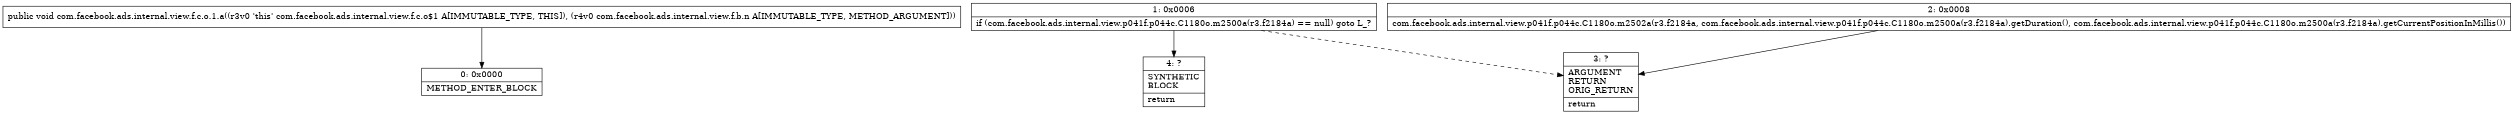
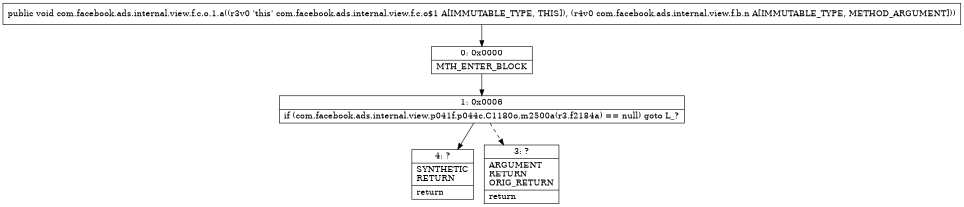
node "2: 0x0008": removed
edge "0: 0x0000" -> "1: 0x0006": added
node "4: ?": text "BLOCK" -> "RETURN"
node "0: 0x0000": text "METHOD_ENTER_BLOCK" -> "MTH_ENTER_BLOCK"
